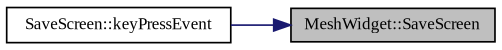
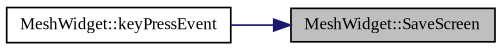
node "SaveScreen::keyPressEvent": label "SaveScreen::keyPressEvent" -> "MeshWidget::keyPressEvent"
